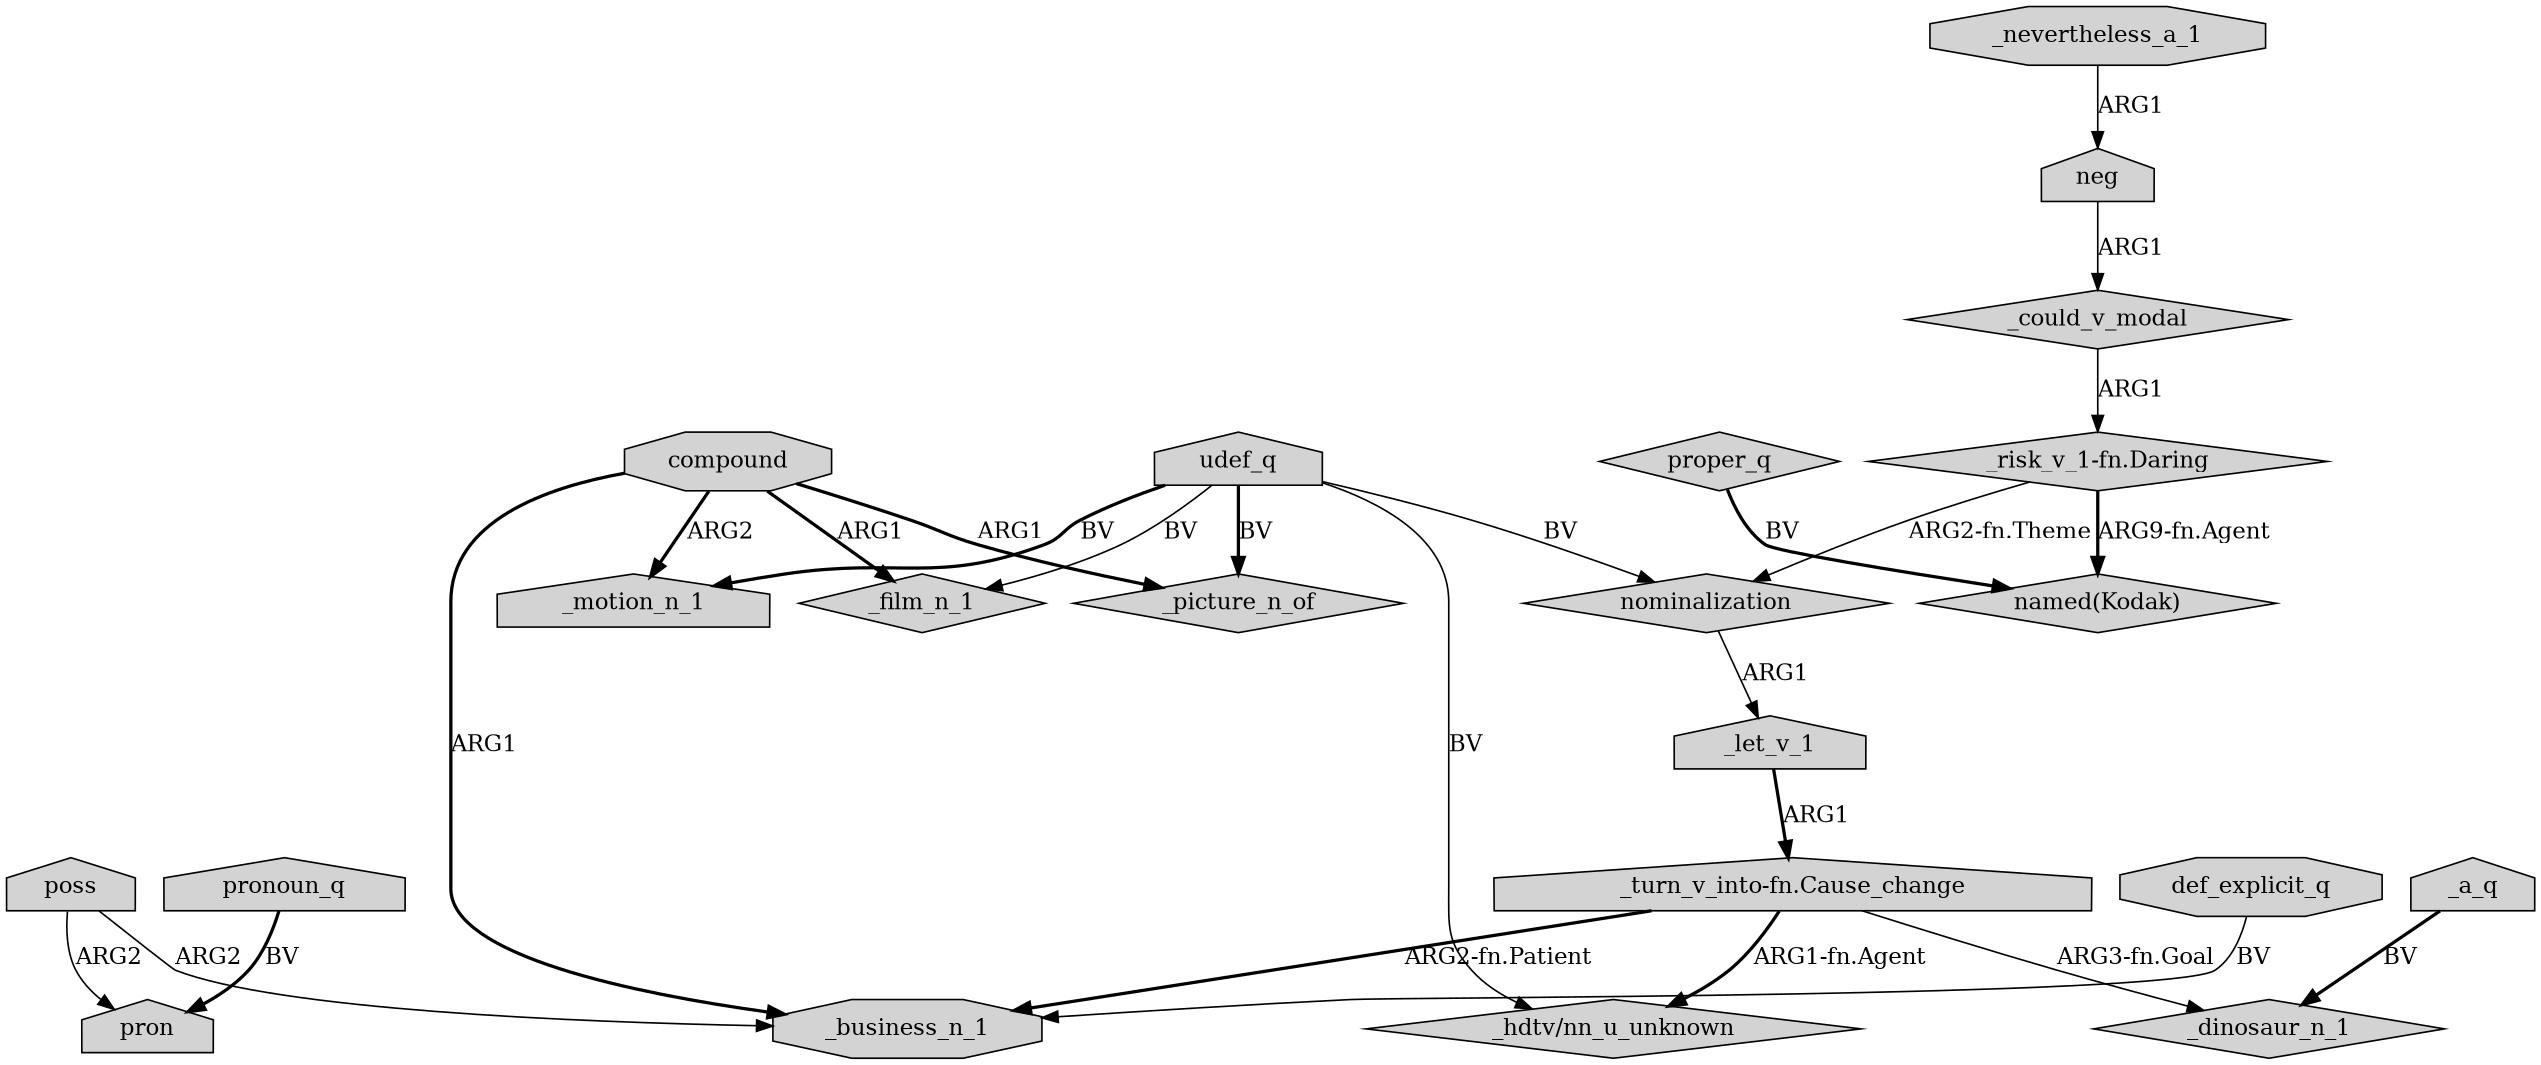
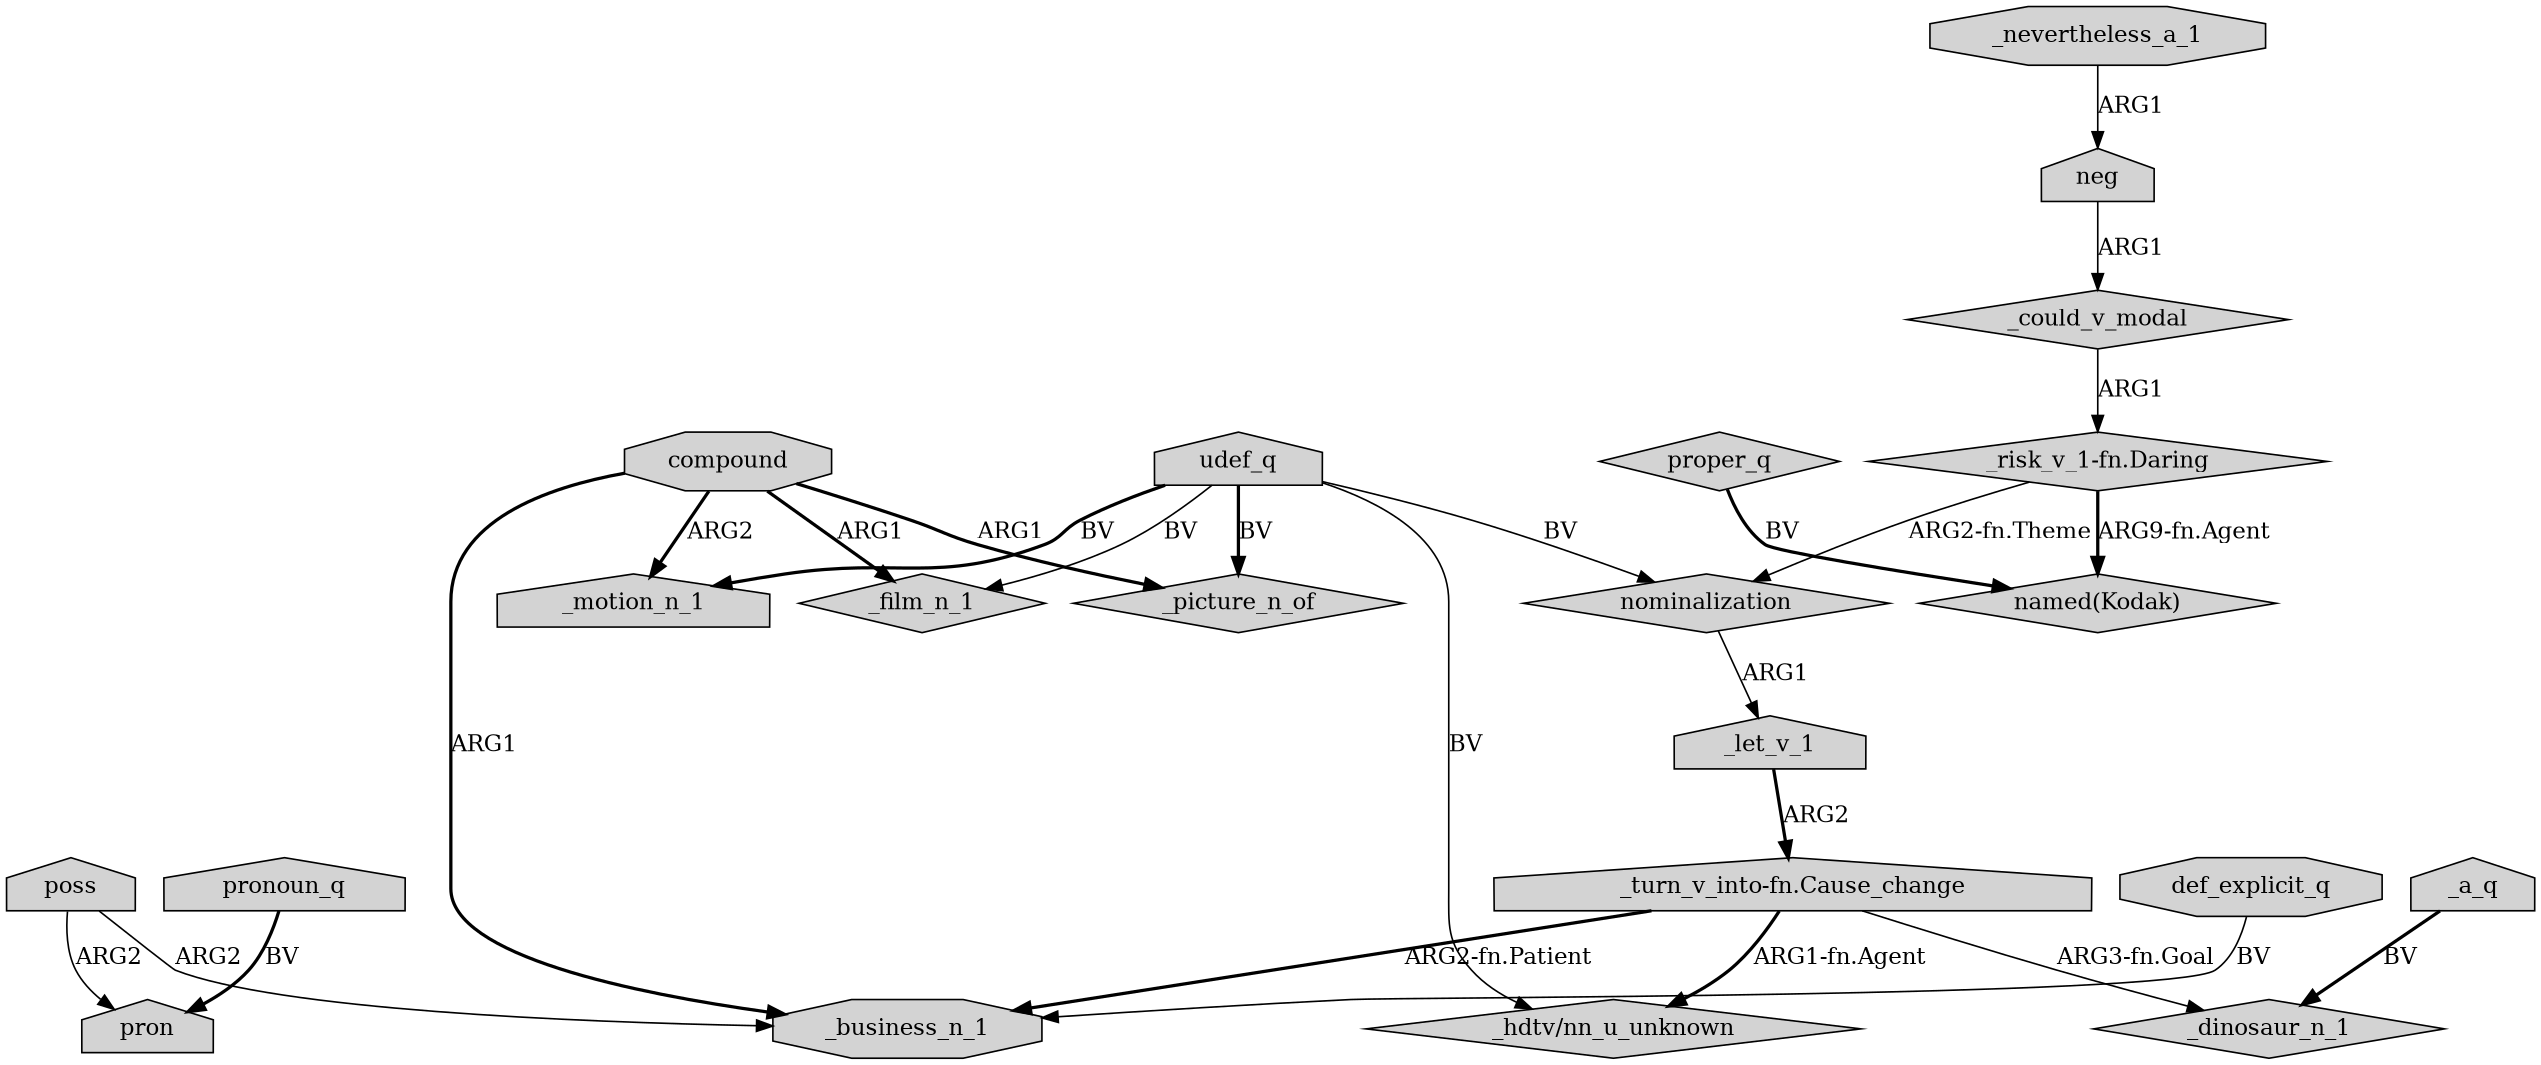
edge "_let_v_1" -> "_turn_v_into-fn.Cause_change": label "ARG1" -> "ARG2"
